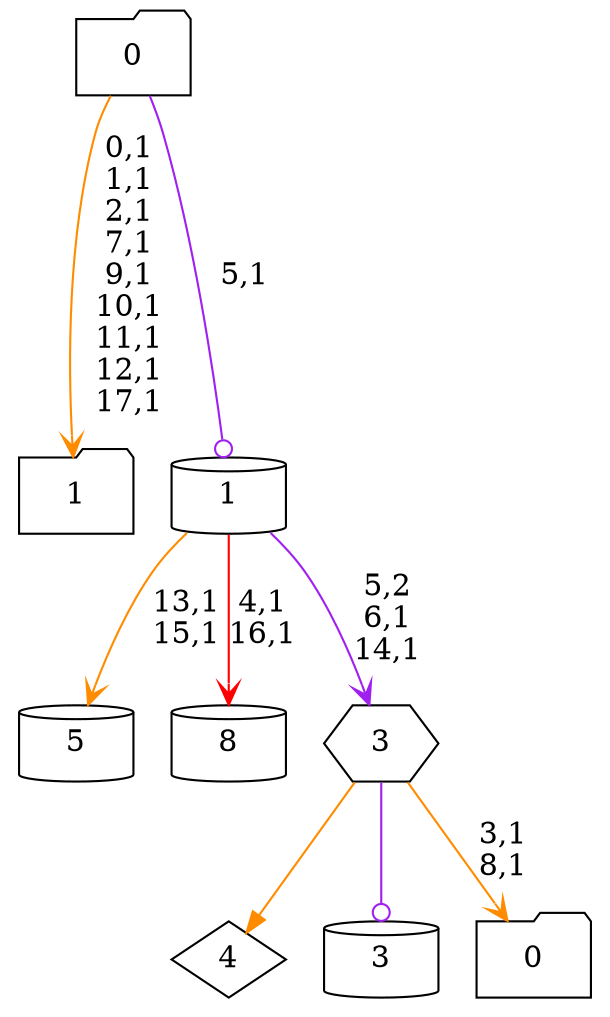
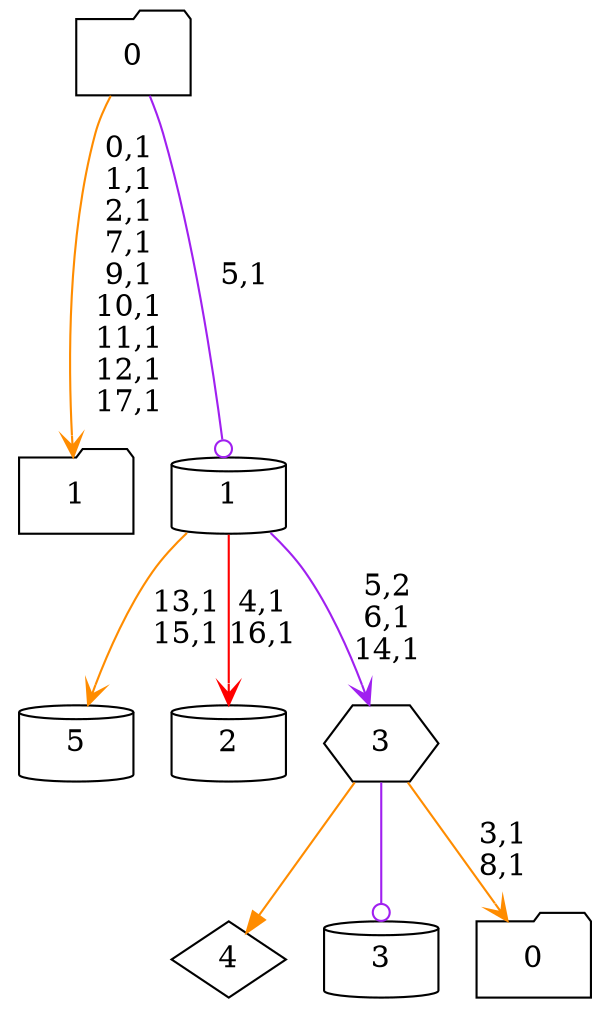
node "8": label "8" -> "2"
